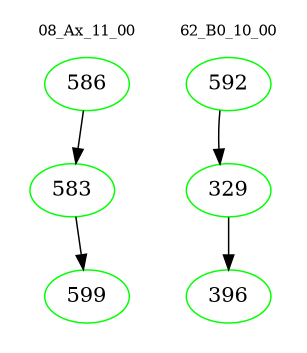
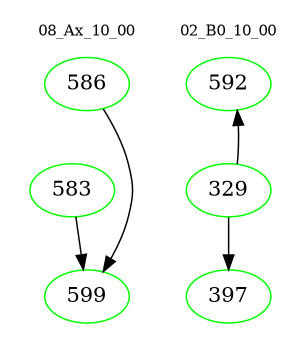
cluster "08_Ax_11_00": label "08_Ax_11_00" -> "08_Ax_10_00"
cluster "62_B0_10_00": label "62_B0_10_00" -> "02_B0_10_00"
edge "586" -> "583": now "586" -> "599"
edge "592" -> "329": reversed
node "396": label "396" -> "397"
